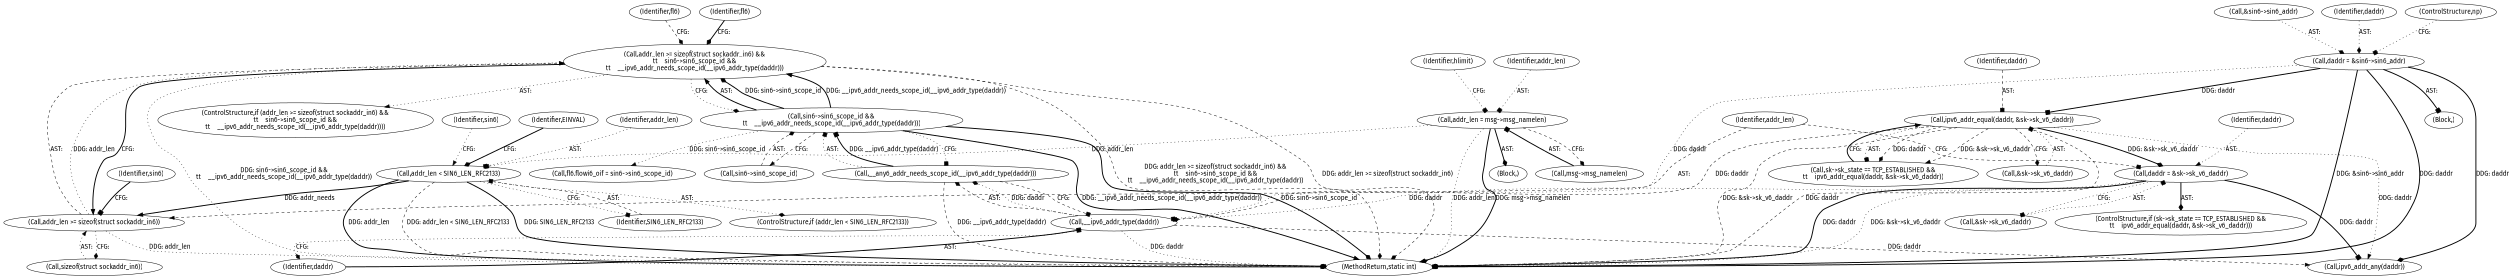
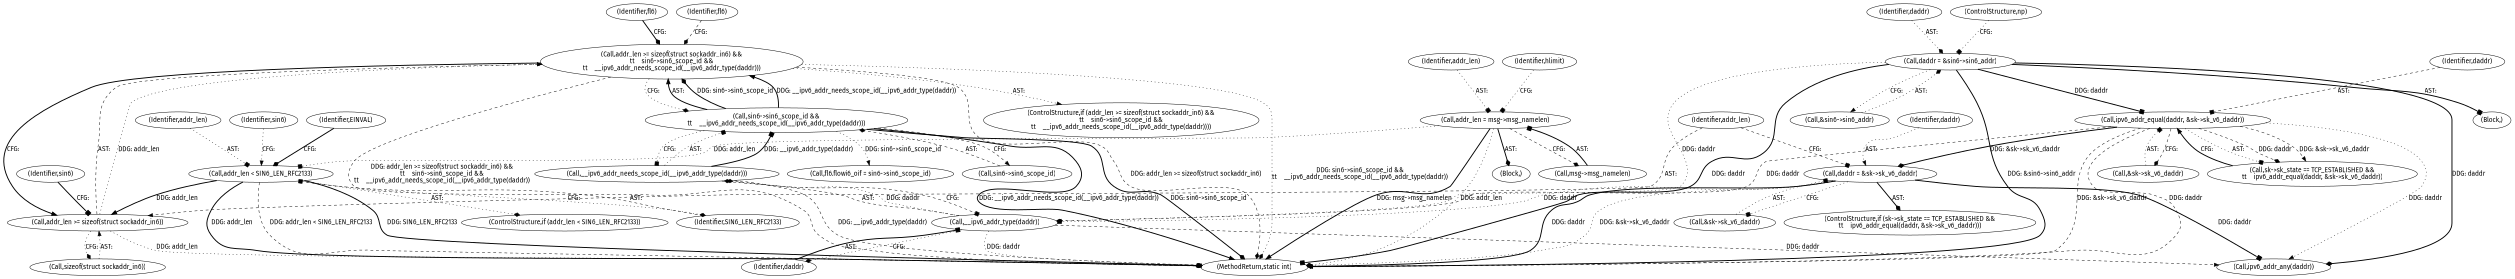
edge "(Call,daddr = &sin6->sin6_addr)" -> "(Call,&sin6->sin6_addr)": added, label "CFG:"
edge "(Call,daddr = &sin6->sin6_addr)" -> "(Call,__ipv6_addr_type(daddr))": arrowhead box -> normal
node "(Call,__any6_addr_needs_scope_id(__ipv6_addr_type(daddr)))": label "(Call,__any6_addr_needs_scope_id(__ipv6_addr_type(daddr)))" -> "(Call,__ipv6_addr_needs_scope_id(__ipv6_addr_type(daddr)))"
edge "(Call,addr_len < SIN6_LEN_RFC2133)" -> "(Call,addr_len >= sizeof(struct sockaddr_in6))": label "DDG: addr_needs" -> "DDG: addr_len"
edge "(Call,addr_len < SIN6_LEN_RFC2133)" -> "(Identifier,SIN6_LEN_RFC2133)": arrowhead box -> diamond
